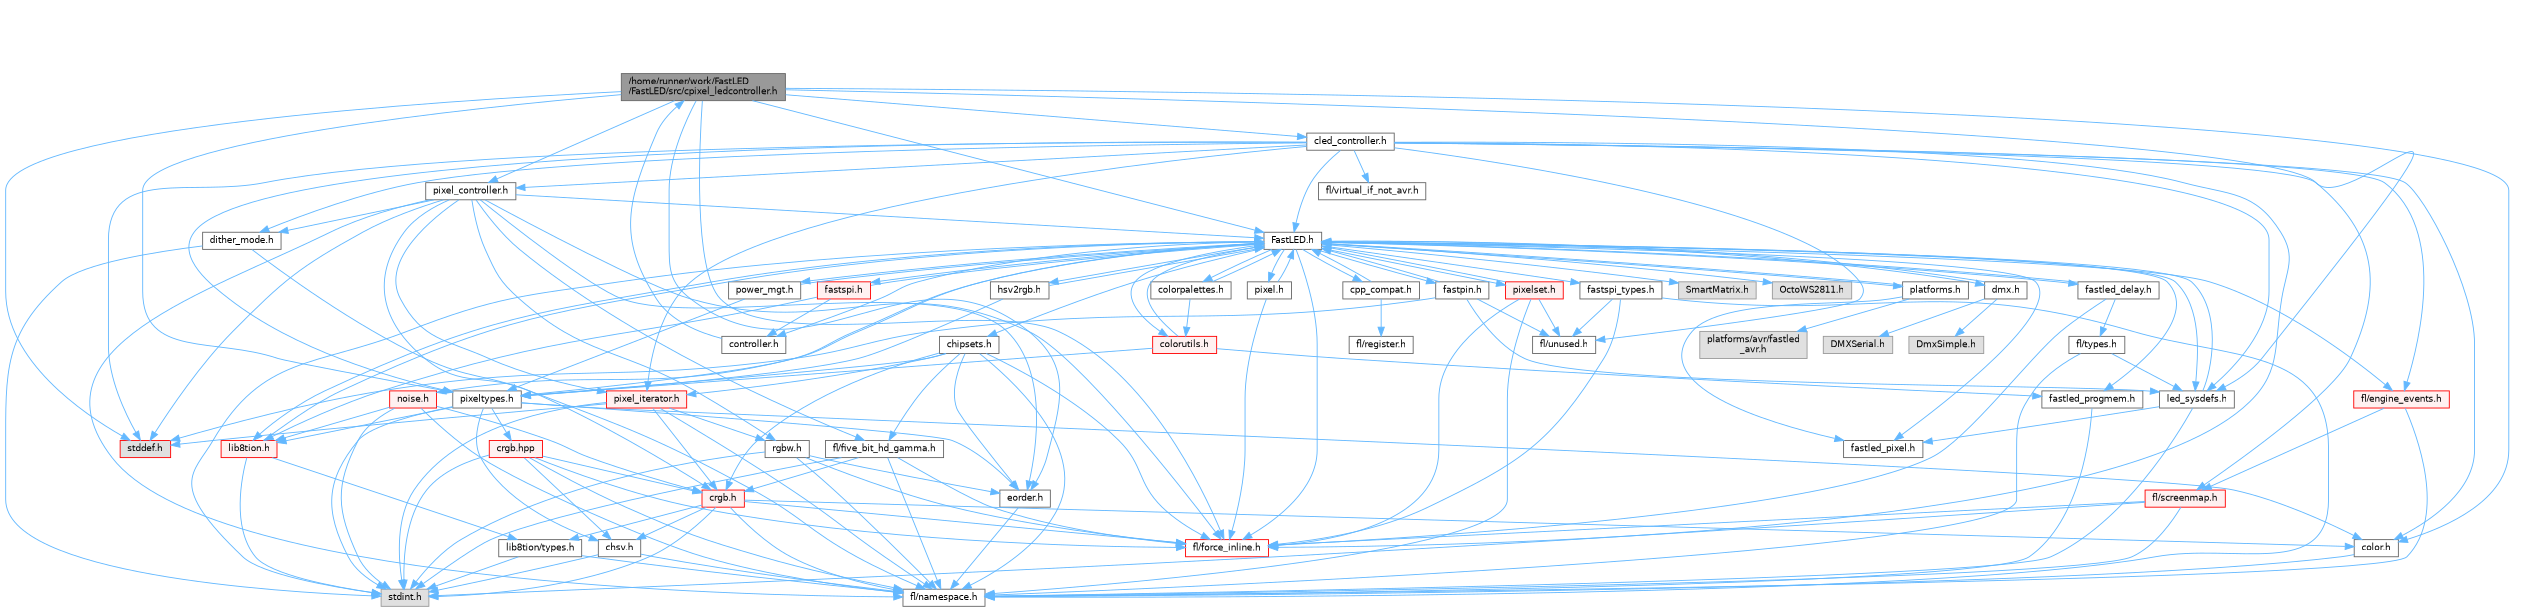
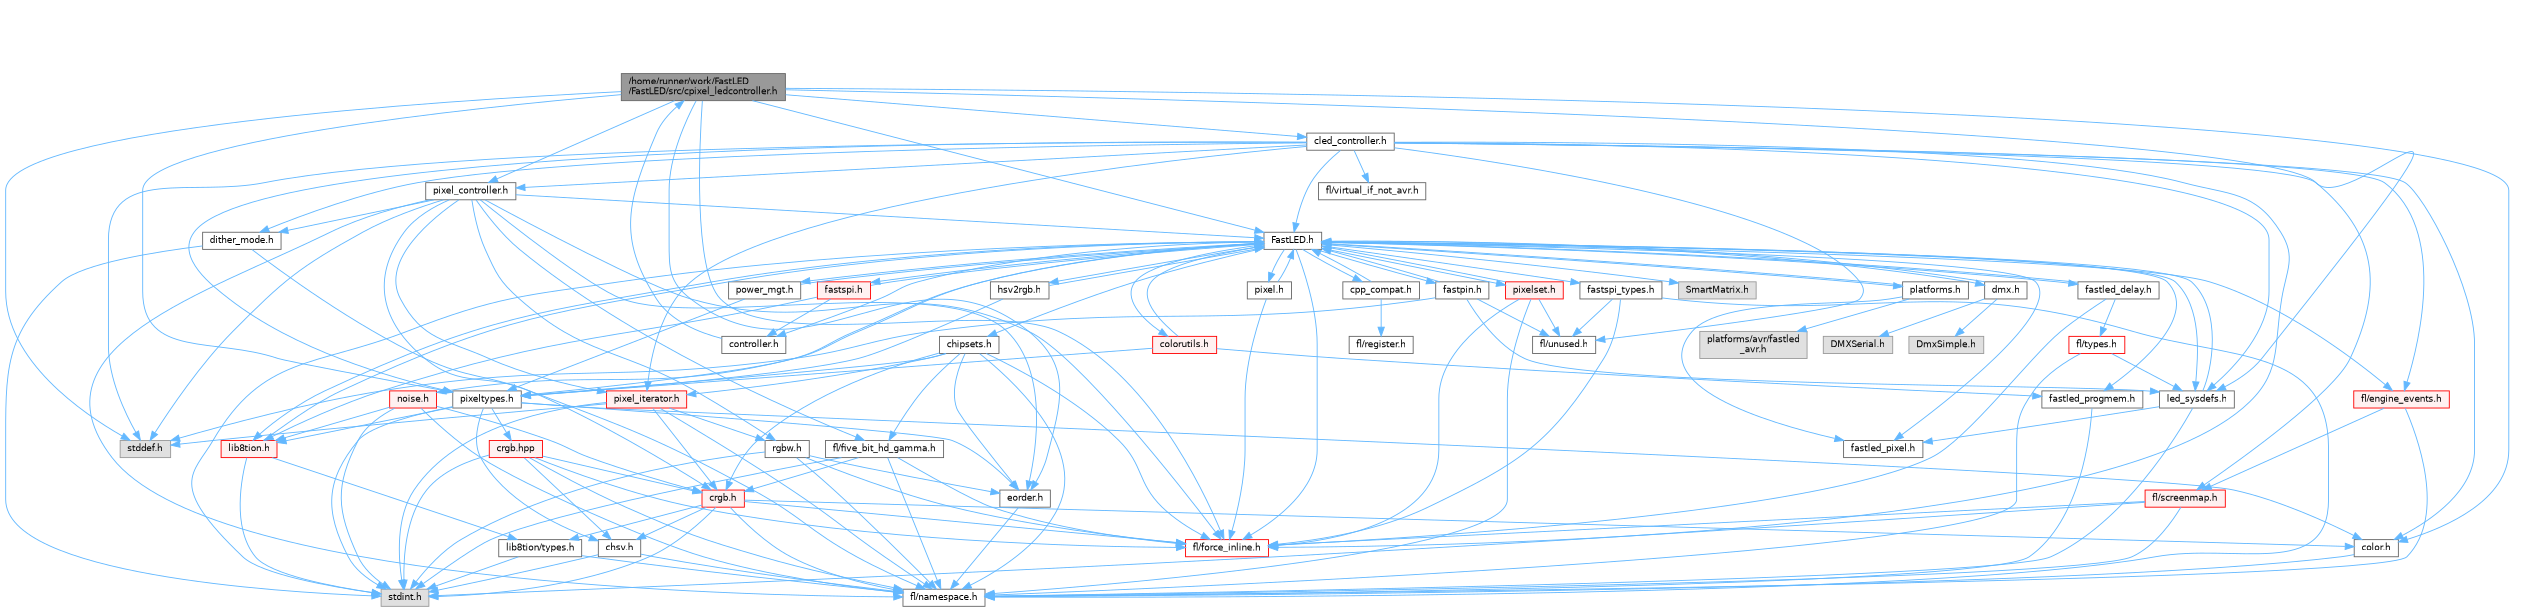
node "colorpalettes.h": removed
node "OctoWS2811.h": removed
node "fl/types.h": color grey40 -> red
node "stddef.h": color red -> grey60
